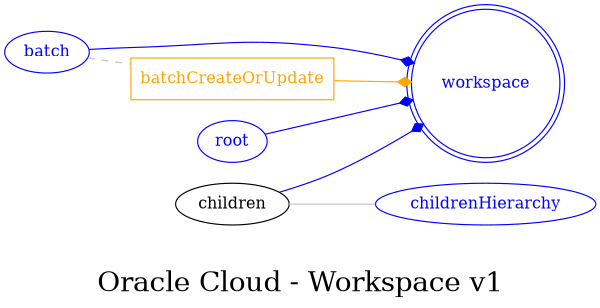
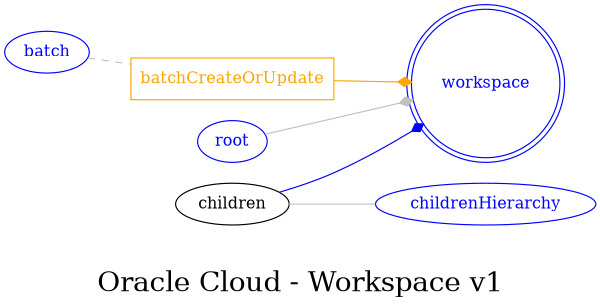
edge "batch" -> "workspace": removed
edge "root" -> "workspace": color blue -> grey
